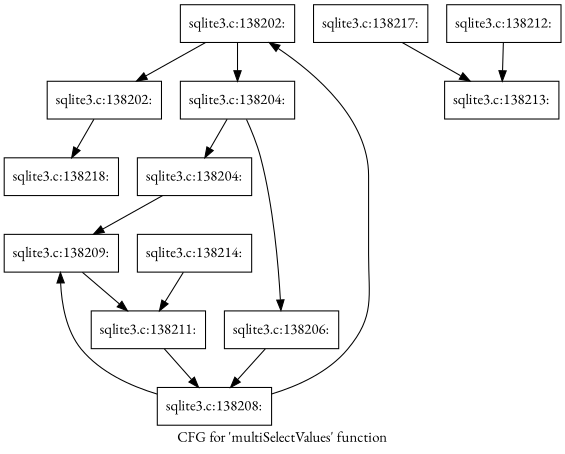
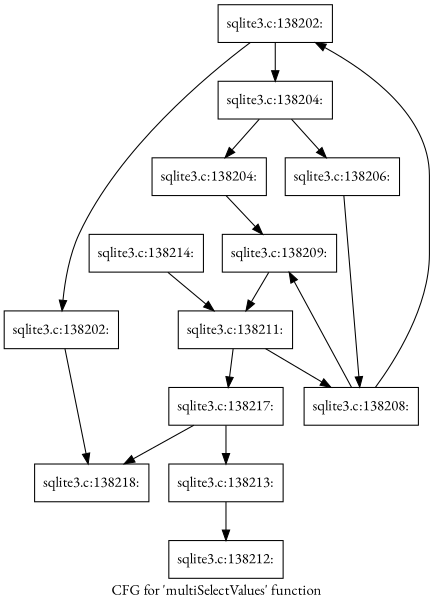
edge "sqlite3.c:138212:" -> "sqlite3.c:138213:": reversed
edge "sqlite3.c:138211:" -> "sqlite3.c:138217:": added
edge "sqlite3.c:138217:" -> "sqlite3.c:138218:": added
